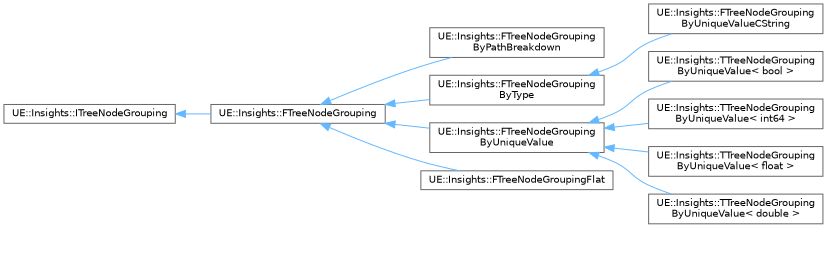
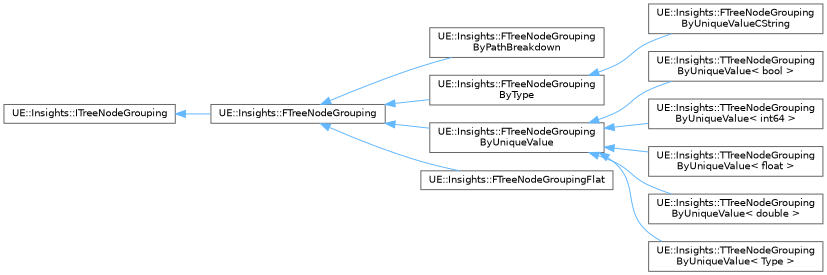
node "UE::Insights::TTreeNodeGrouping ByUniqueValue< Type >": added
